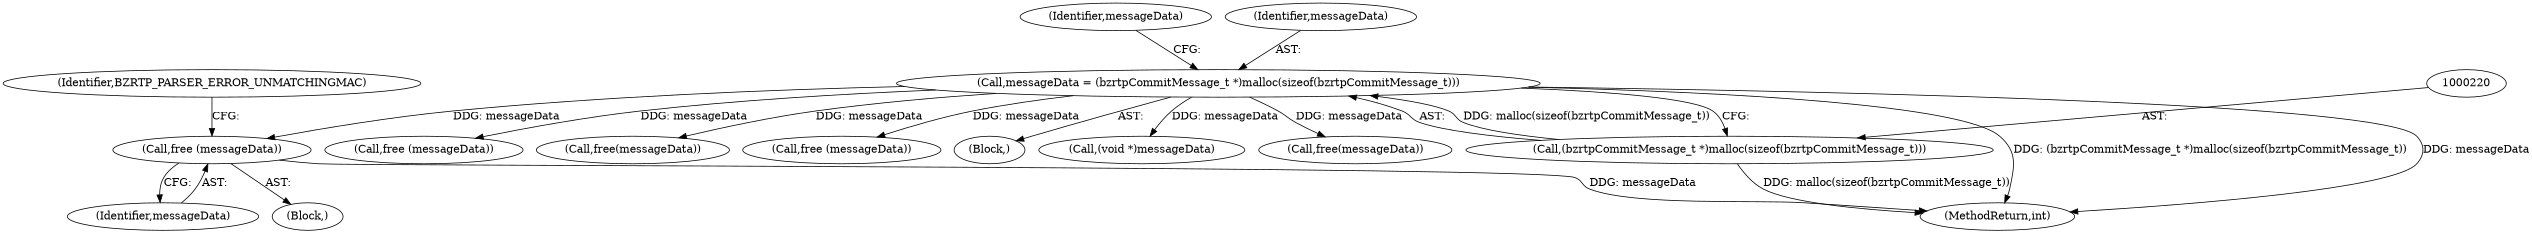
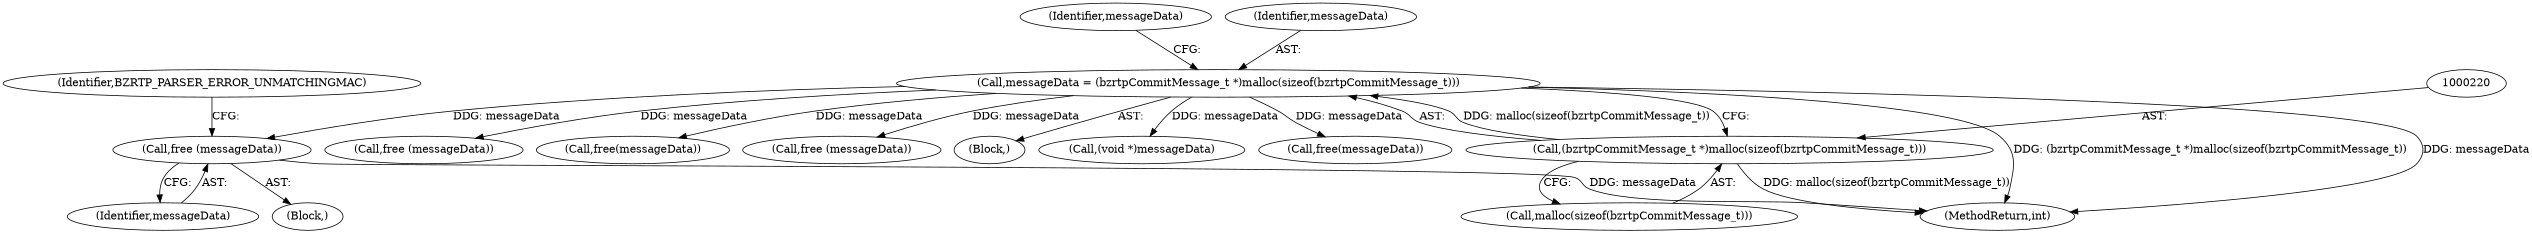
node "(Call,malloc(sizeof(bzrtpCommitMessage_t)))": added
